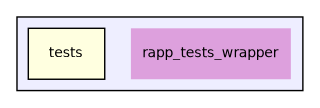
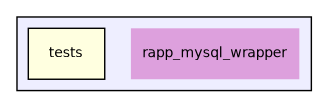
node "rapp_tests_wrapper": label "rapp_tests_wrapper" -> "rapp_mysql_wrapper"
